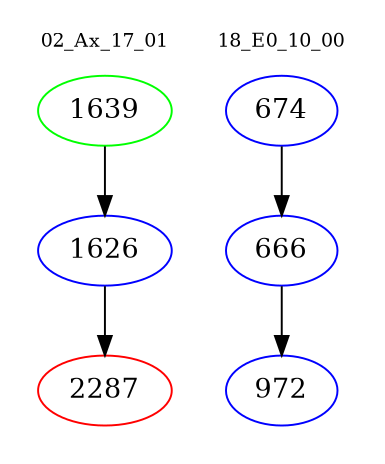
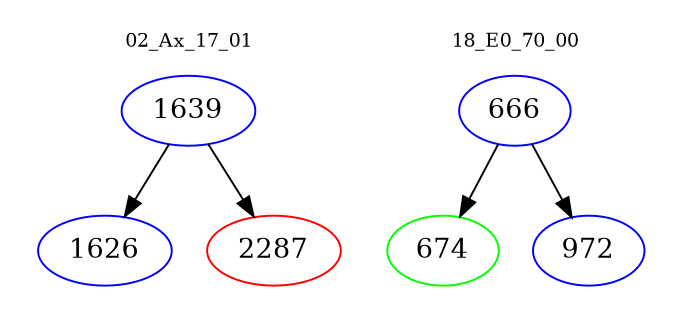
cluster "18_E0_10_00": label "18_E0_10_00" -> "18_E0_70_00"
node "1639": color green -> blue
node "674": color blue -> green
edge "674" -> "666": reversed
edge "1626" -> "2287": now "1639" -> "2287"
